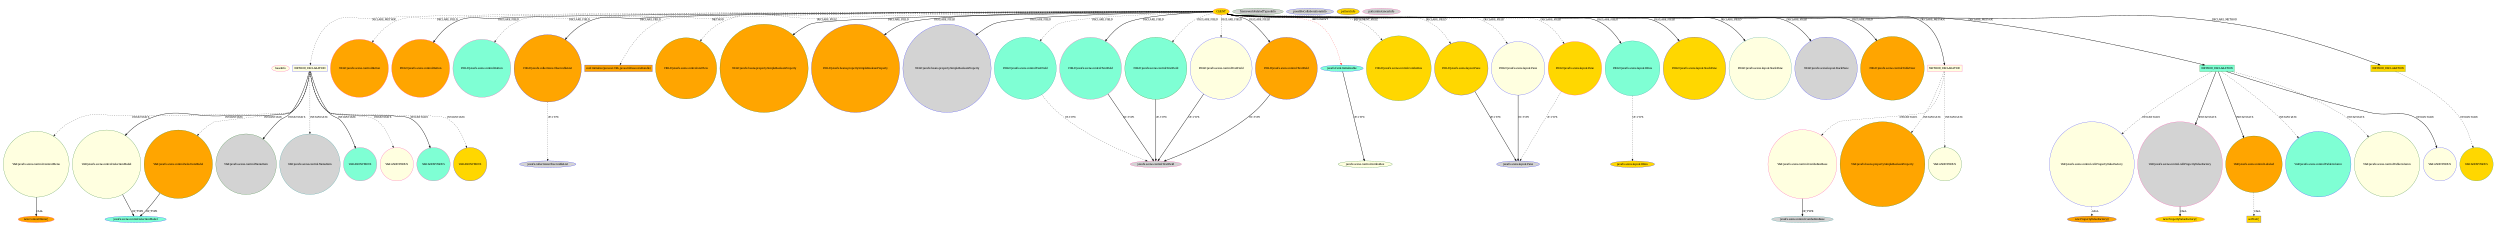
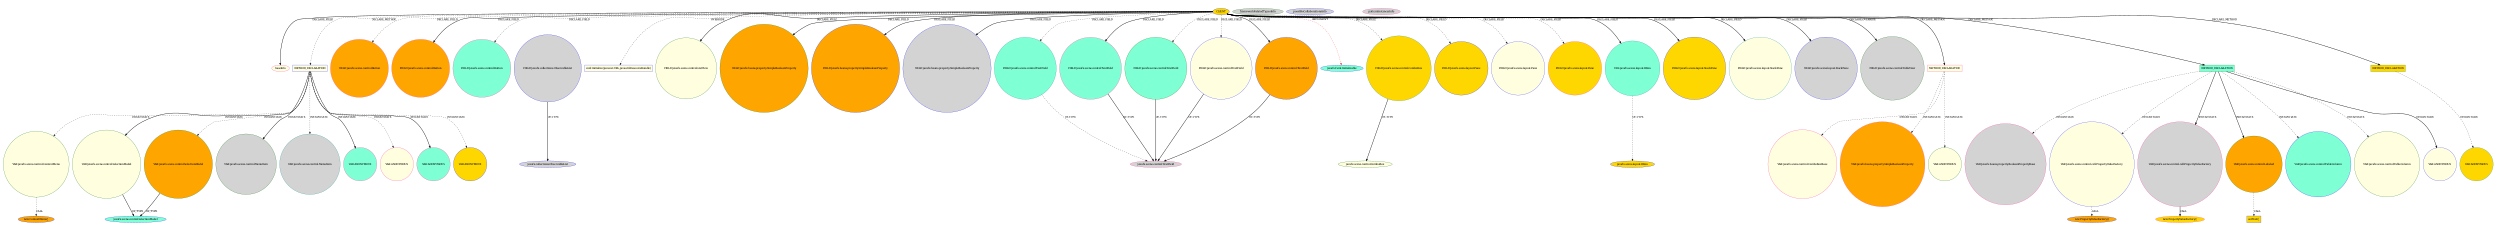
node "CLIENT": color deeppink -> blue
node "patternInfo": removed
edge "CLIENT" -> "FIELD:javafx.collections.ObservableList": now "CLIENT" -> "baseInfo"
edge "CLIENT" -> "FIELD:javafx.scene.control.ListView": style dashed -> bold
edge "CLIENT" -> "void initialize(java.net.URL,java.util.ResourceBundle)": label "METHOD" -> "OVERRIDE"
edge "CLIENT" -> "FIELD:javafx.scene.control.ComboBox": label "IMPLEMENT_FIELD" -> "DECLARE_FIELD"
edge "CLIENT" -> "FIELD:javafx.scene.control.TableView": label "DECLARE_FIELD" -> "DECLARE_OVERRIDE"
node "FIELD:javafx.collections.ObservableList": fillcolor orange -> lightgrey
node "void initialize(java.net.URL,java.util.ResourceBundle)": fillcolor orange -> lightyellow
node "FIELD:javafx.scene.control.ListView": fillcolor orange -> lightyellow
node "FIELD:javafx.scene.layout.HBox": label "FIELD:javafx.scene.layout.HBox" -> "URL:javafx.scene.layout.HBox"
node "FIELD:javafx.scene.control.TableView": fillcolor orange -> lightgrey
edge "javafx.fxml.Initializable" -> "javafx.scene.control.ComboBox": now "FIELD:javafx.scene.control.ComboBox" -> "javafx.scene.control.ComboBox"
edge "FIELD:javafx.collections.ObservableList" -> "javafx.collections.ObservableList": style dashed -> bold
node "javafx.scene.layout.Pane": removed
node "VAR:javafx.beans.property.SimpleBooleanProperty": color darkgreen -> deeppink
node "VAR:javafx.beans.property.BooleanPropertyBase": added
edge "VAR:javafx.scene.control.ContextMenu" -> "new ContextMenu()": style bold -> dashed
node "new ContextMenu()": color deeppink -> blue
node "javafx.scene.control.ComboBoxBase": removed
